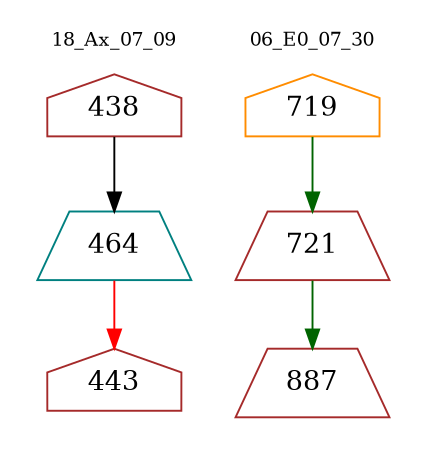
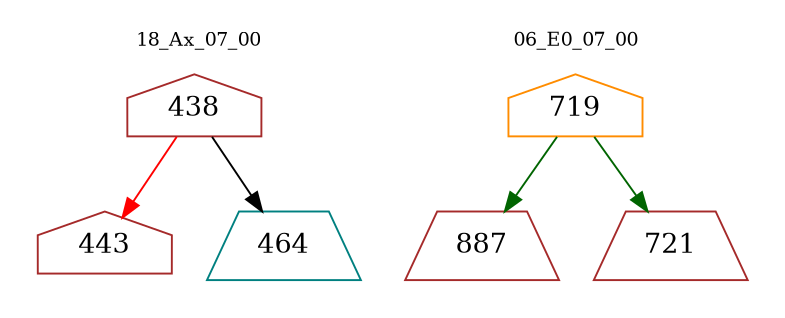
cluster "18_Ax_07_09": label "18_Ax_07_09" -> "18_Ax_07_00"
cluster "06_E0_07_30": label "06_E0_07_30" -> "06_E0_07_00"
edge "464" -> "443": now "438" -> "443"
edge "721" -> "887": now "719" -> "887"
